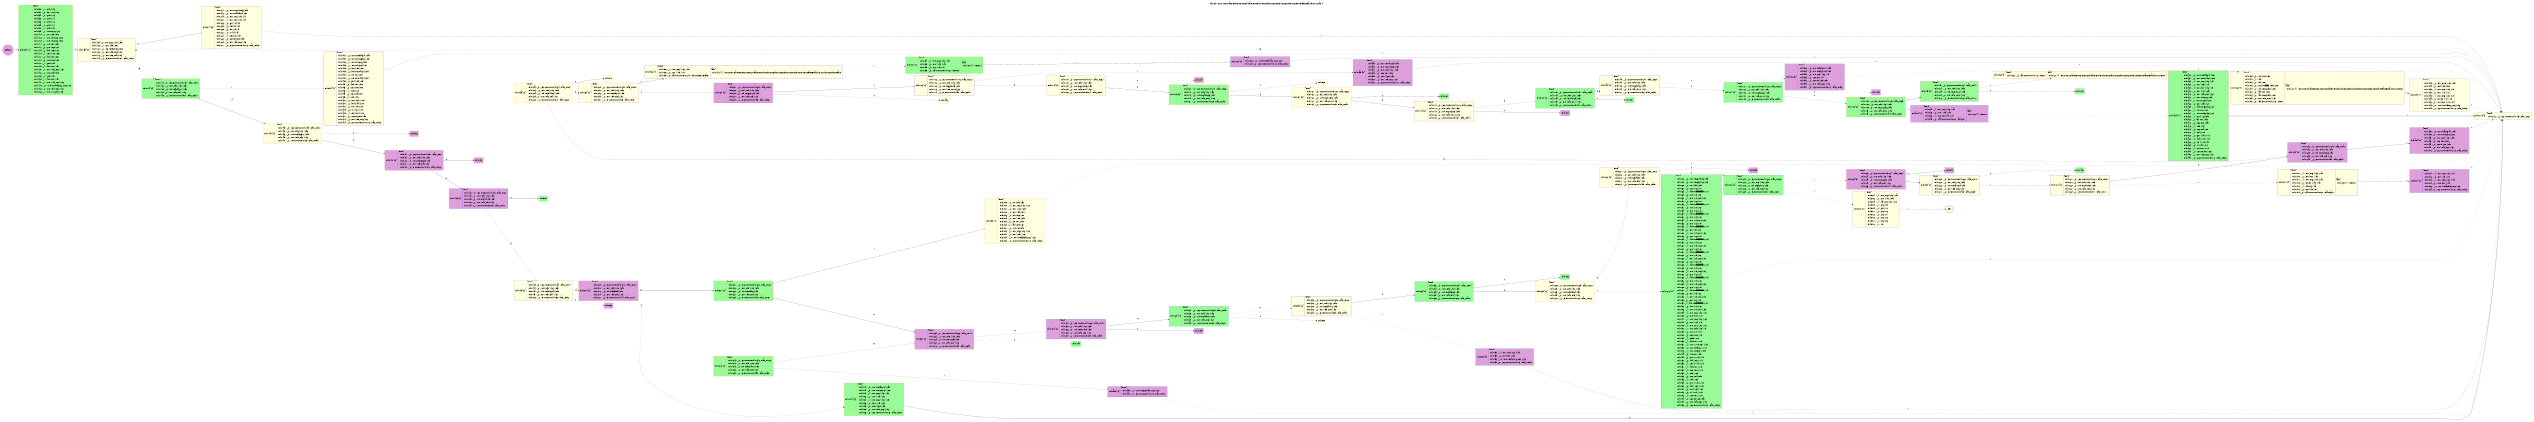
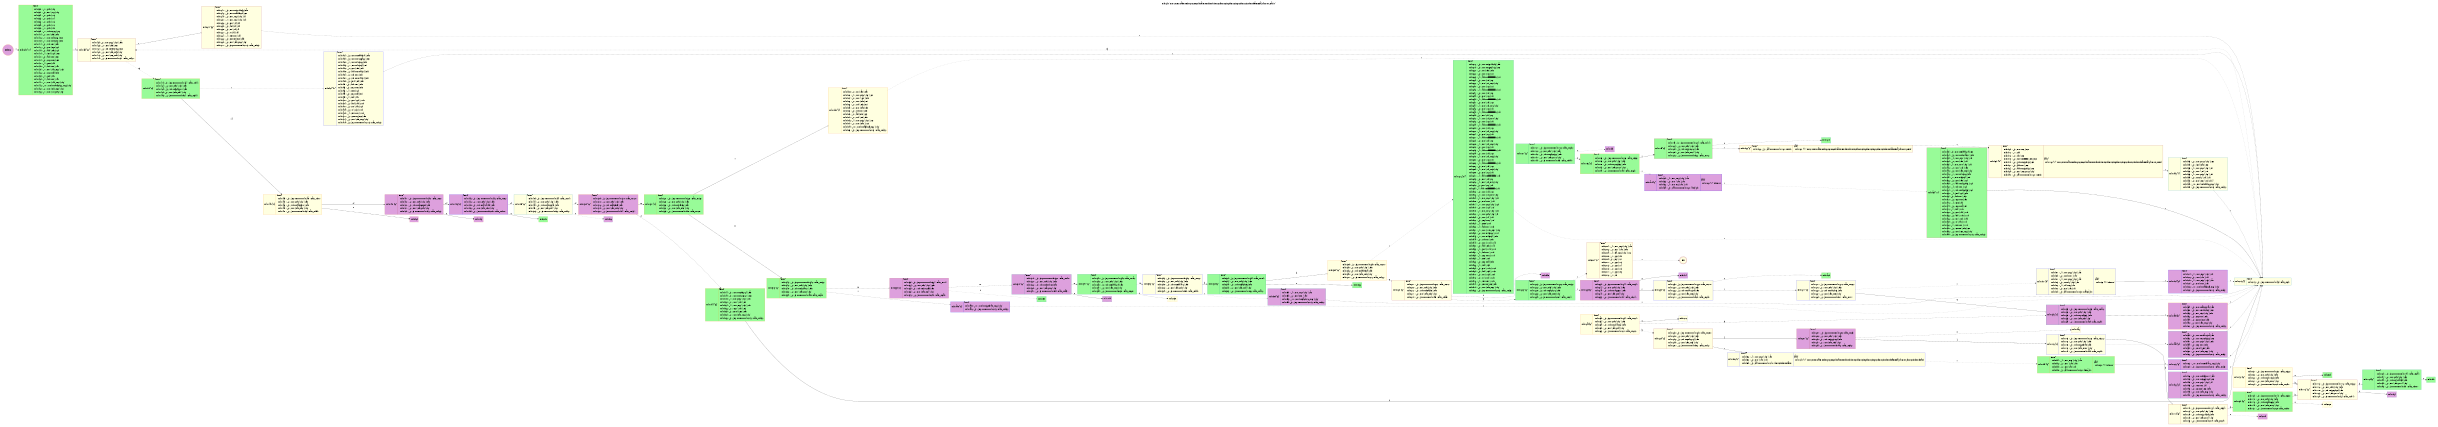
node "0x4017ab [28]": removed
edge "0x40173b [28]" -> "0x401757 [28]": now "0x40173b [28]" -> "0x401773 [28]"
edge "0x401527 [28]" -> "0x40155f [28]": now "0x401527 [28]" -> "0x401543 [28]"
